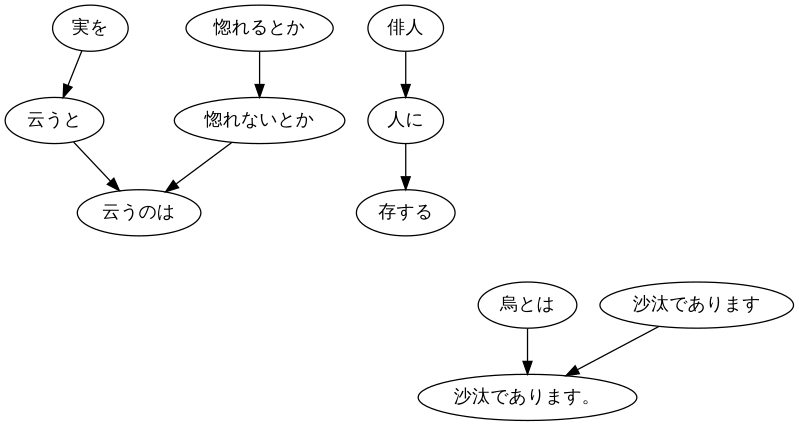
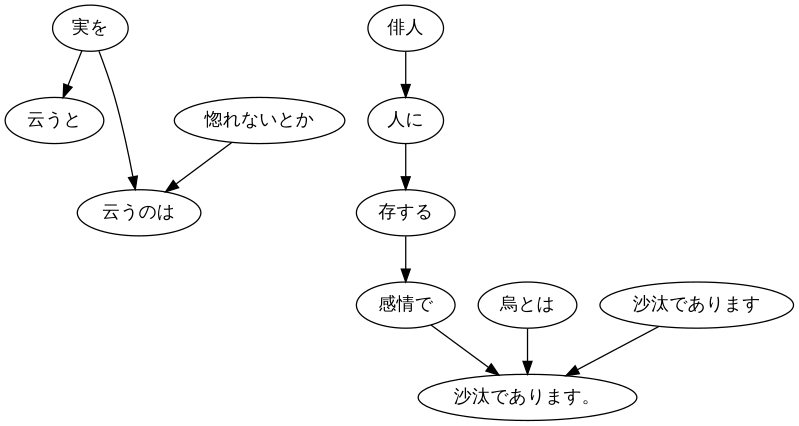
node "惚れるとか": removed
edge "云うと" -> "云うのは": now "実を" -> "云うのは"
node "感情で": added
